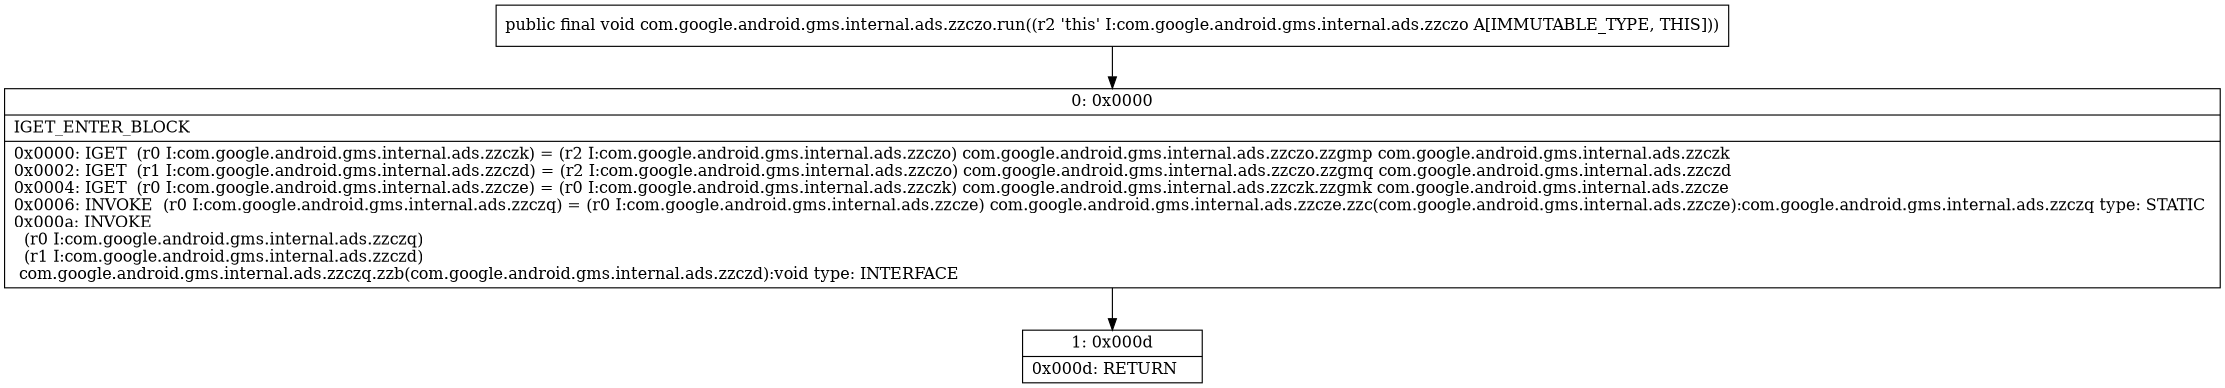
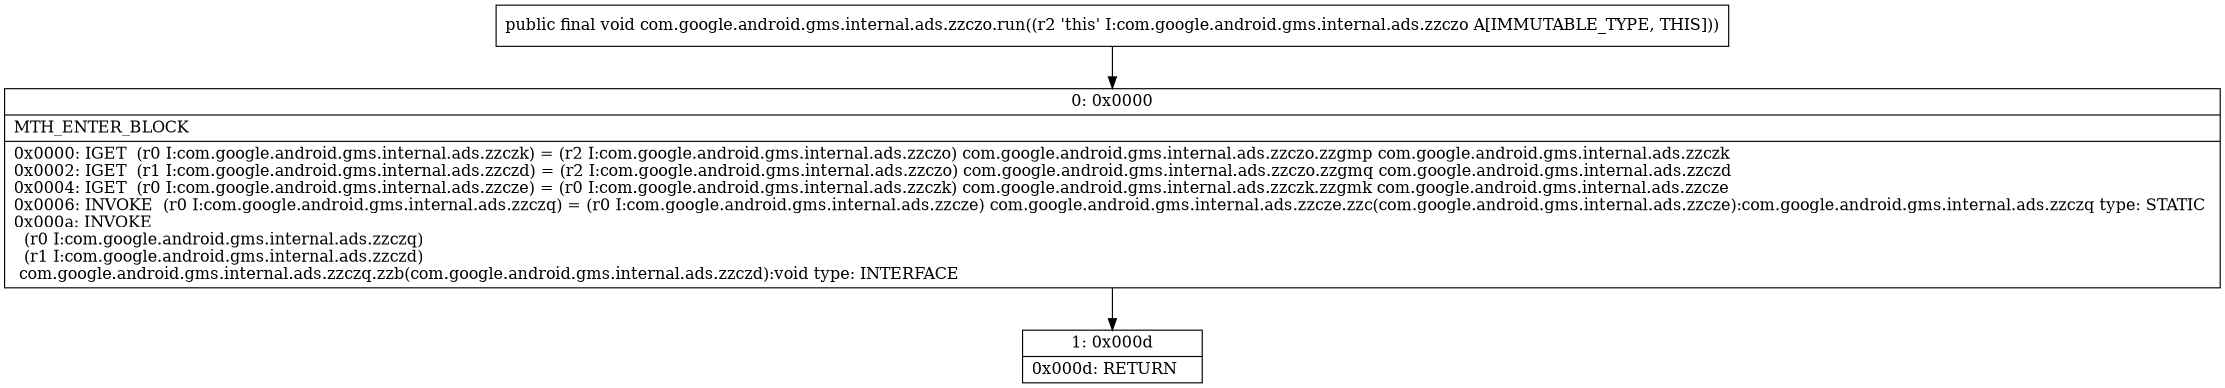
node "0: 0x0000": text "IGET_ENTER_BLOCK" -> "MTH_ENTER_BLOCK"
